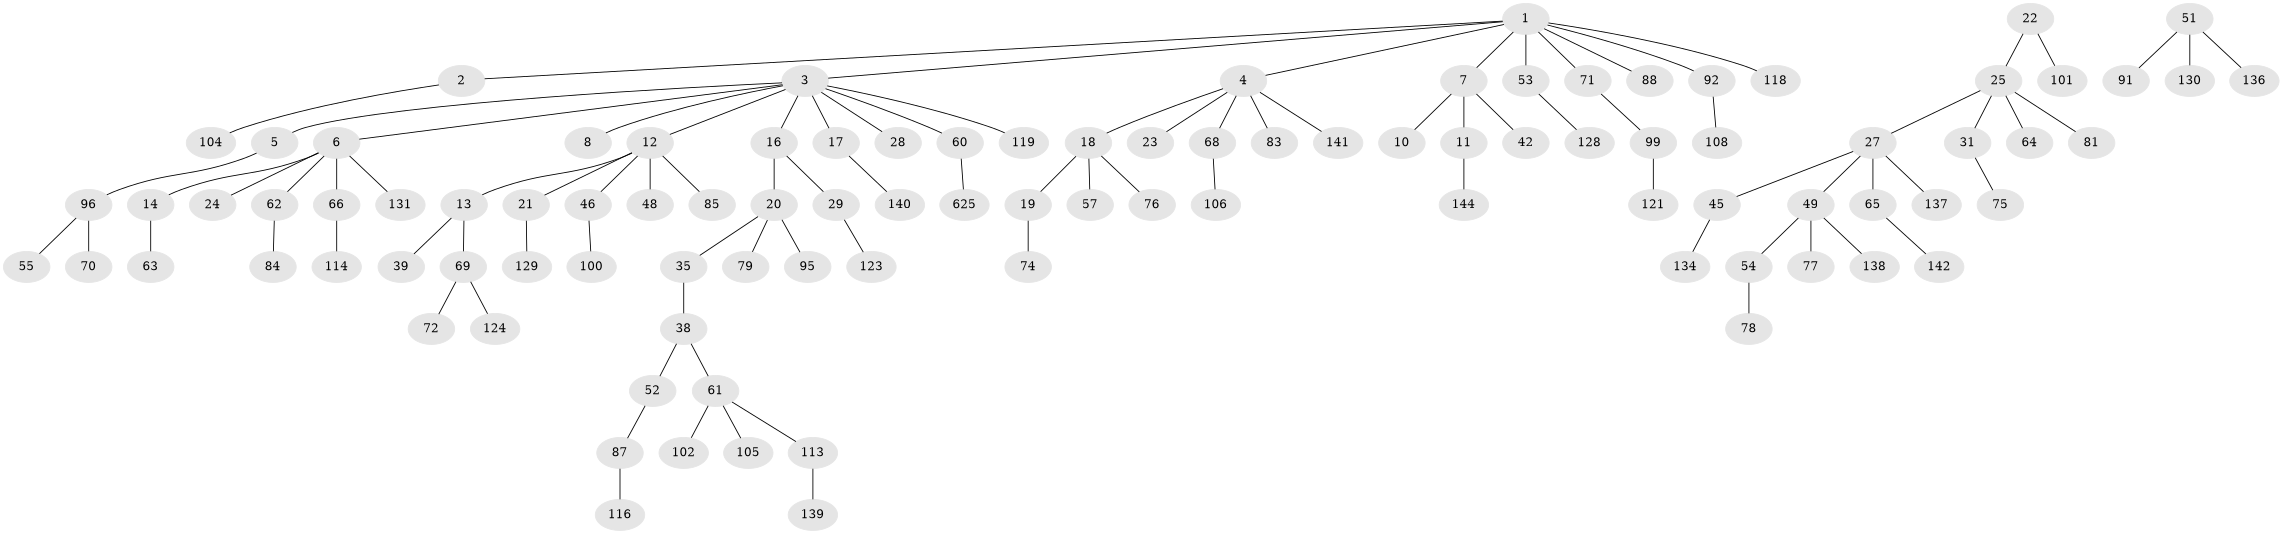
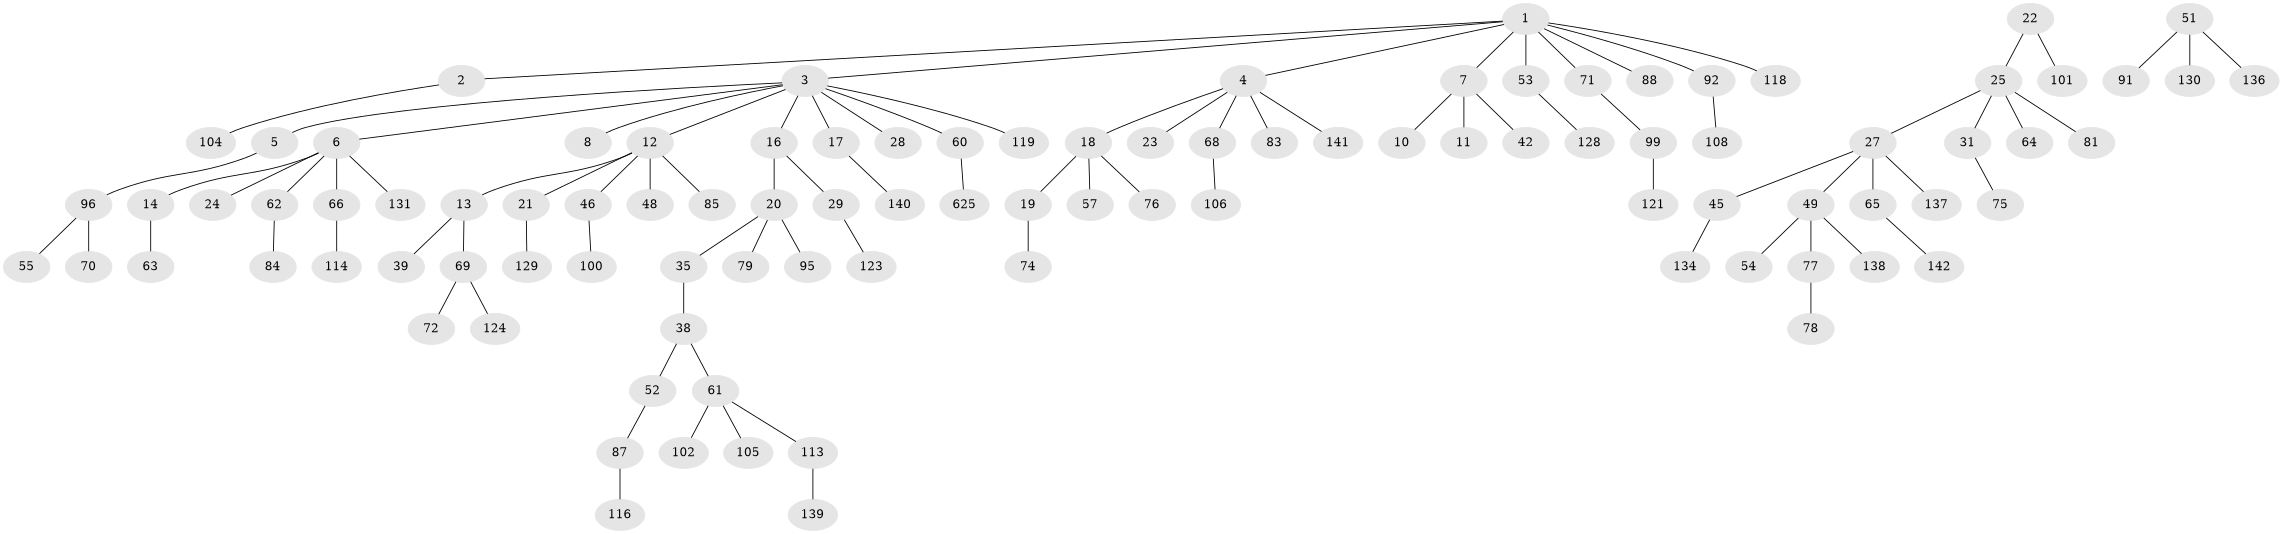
node "144": removed
edge "54" -- "78": now "77" -- "78"
